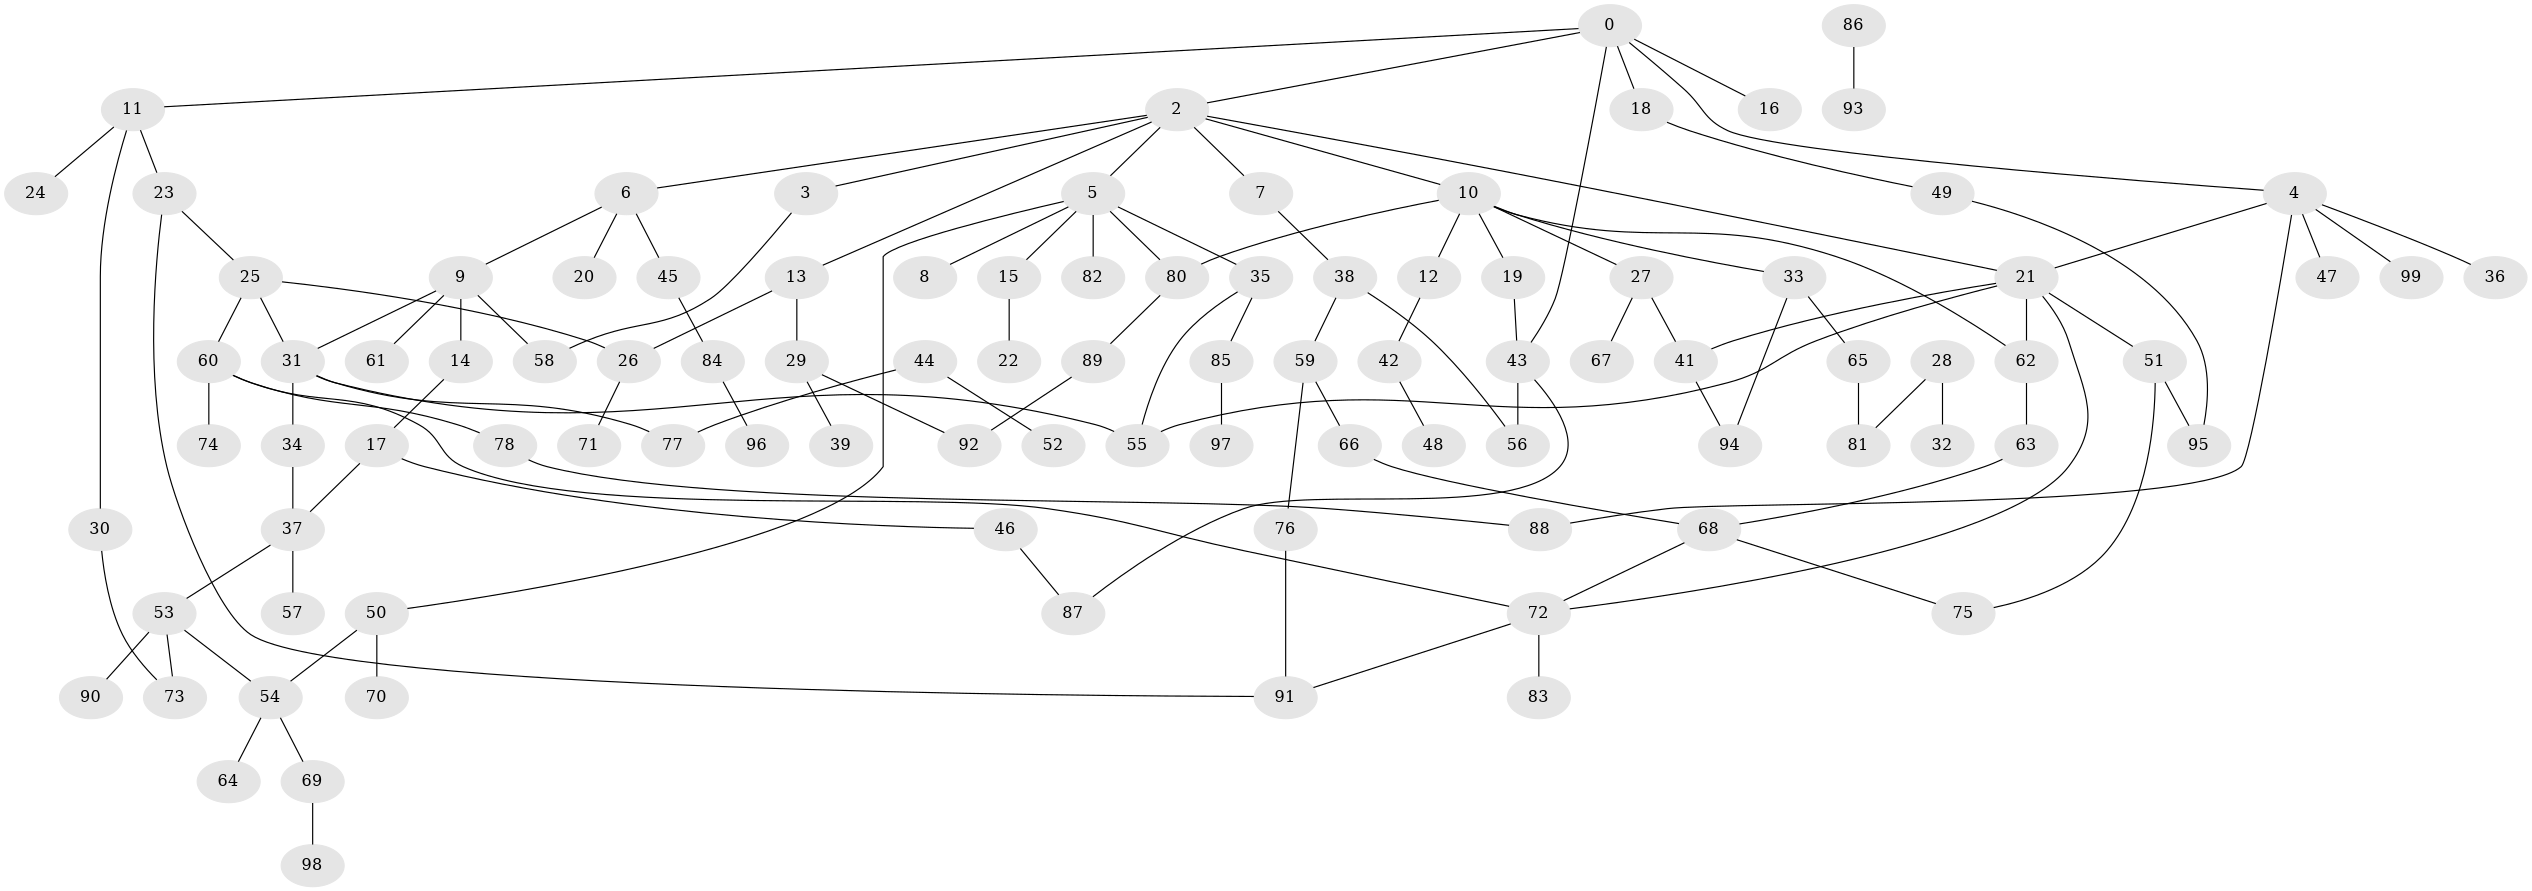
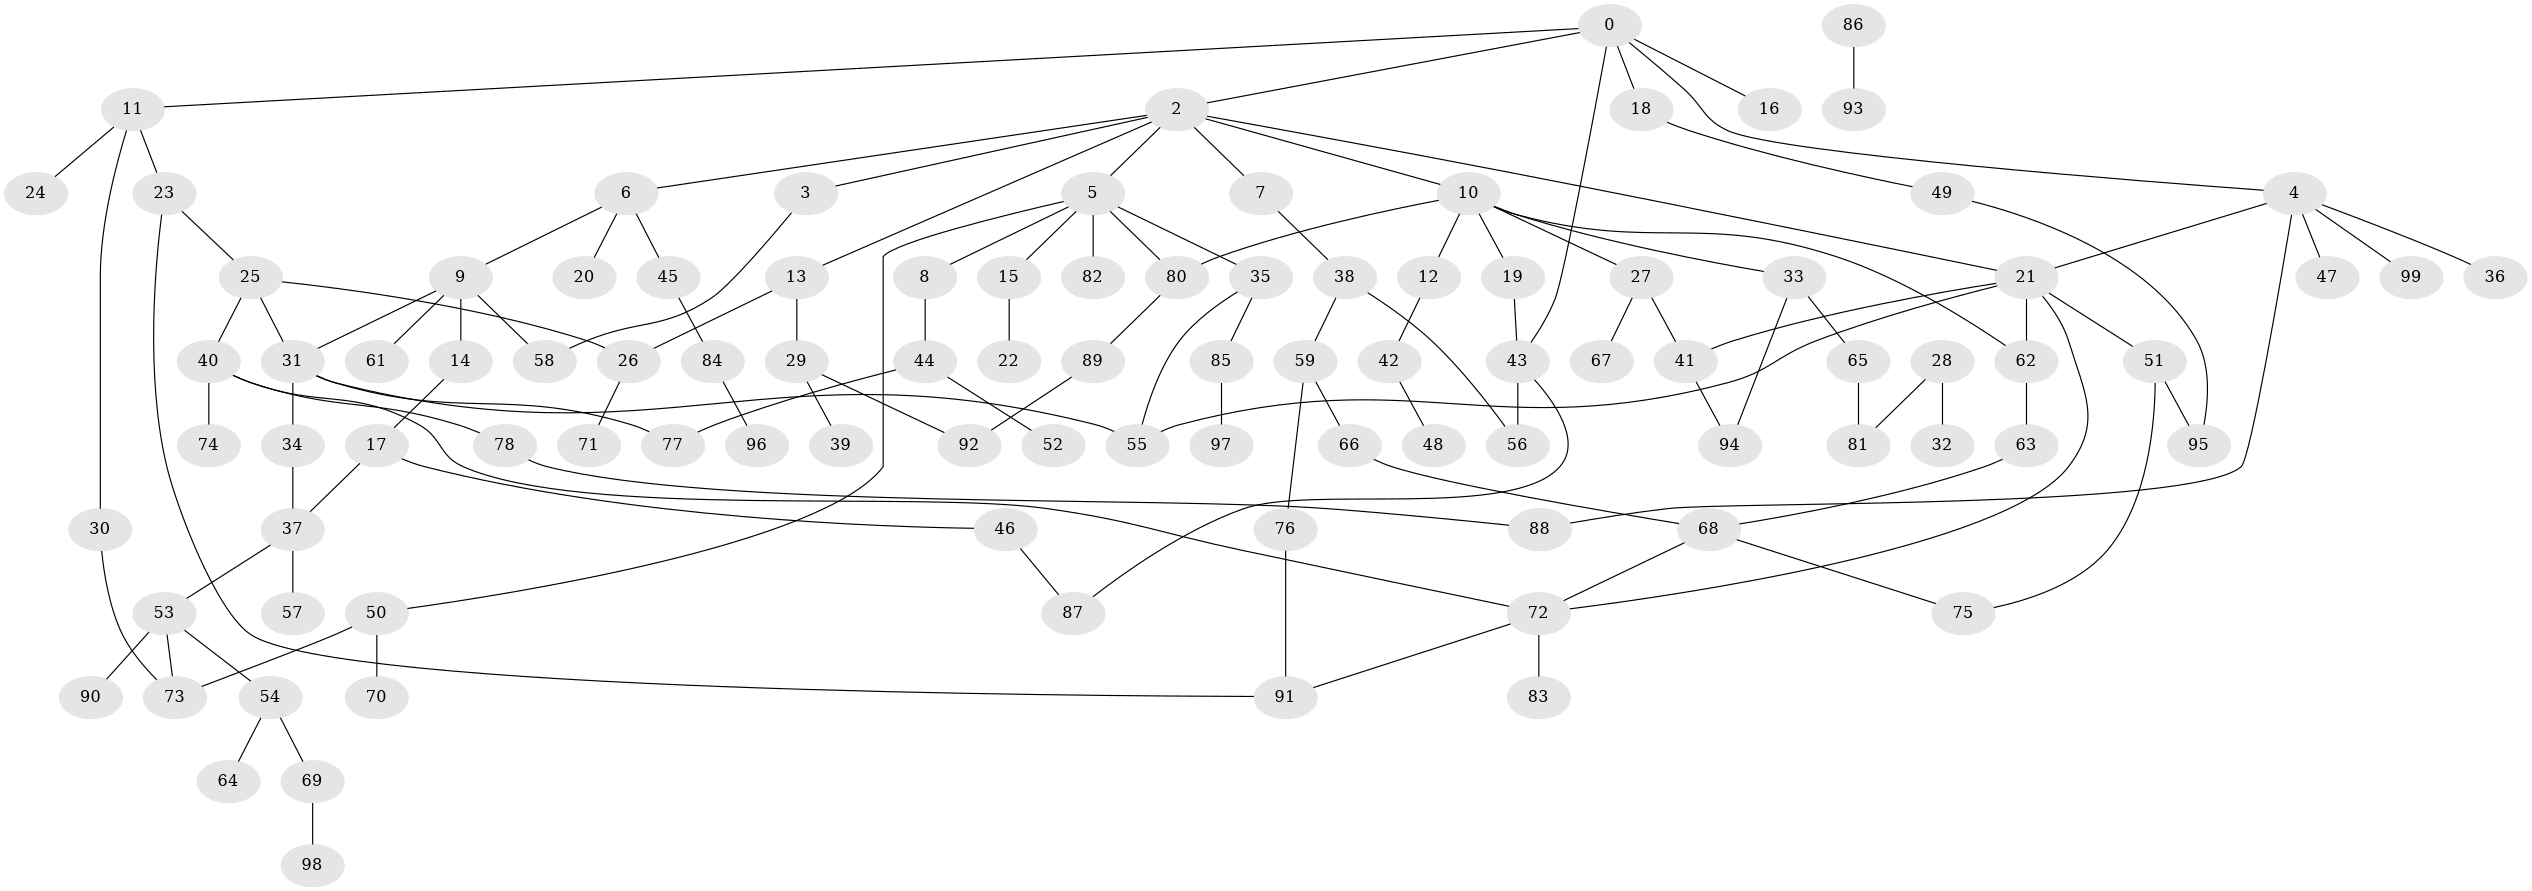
edge "8" -- "44": added
node "60": label "60" -> "40"
edge "50" -- "54": now "50" -- "73"
